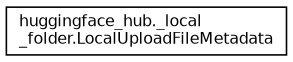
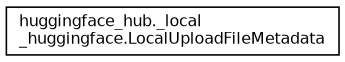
node "huggingface_hub._local _folder.LocalUploadFileMetadata": label "huggingface_hub._local _folder.LocalUploadFileMetadata" -> "huggingface_hub._local _huggingface.LocalUploadFileMetadata"
